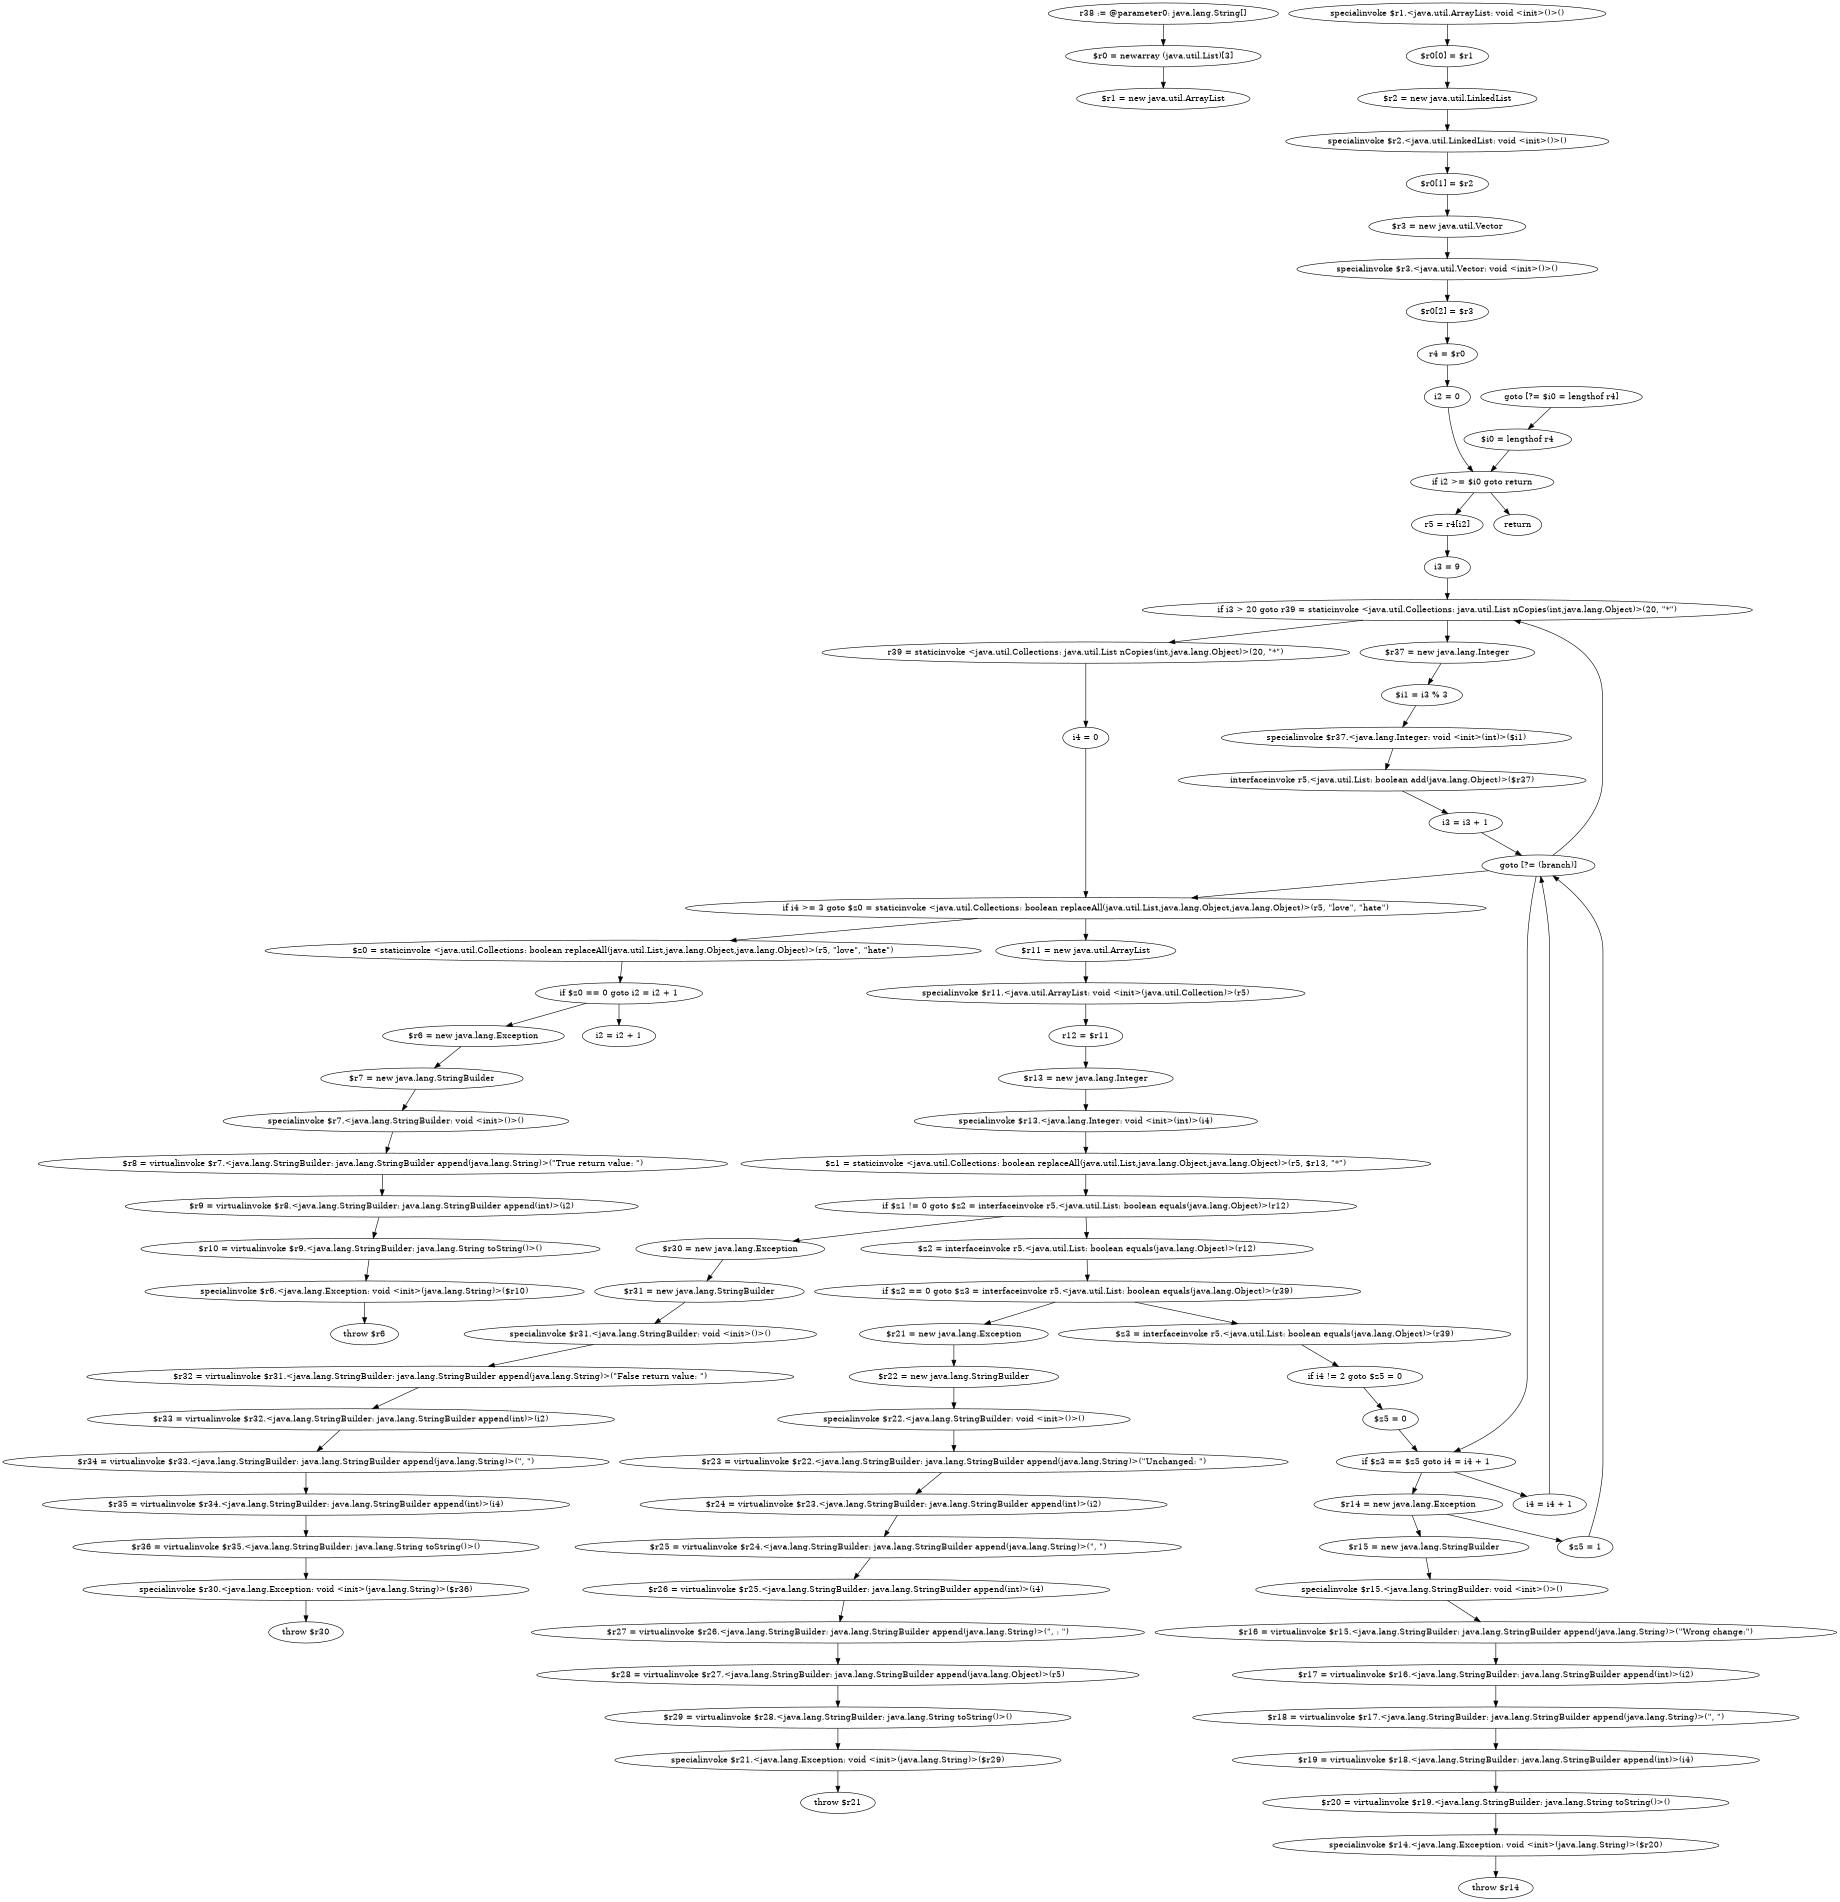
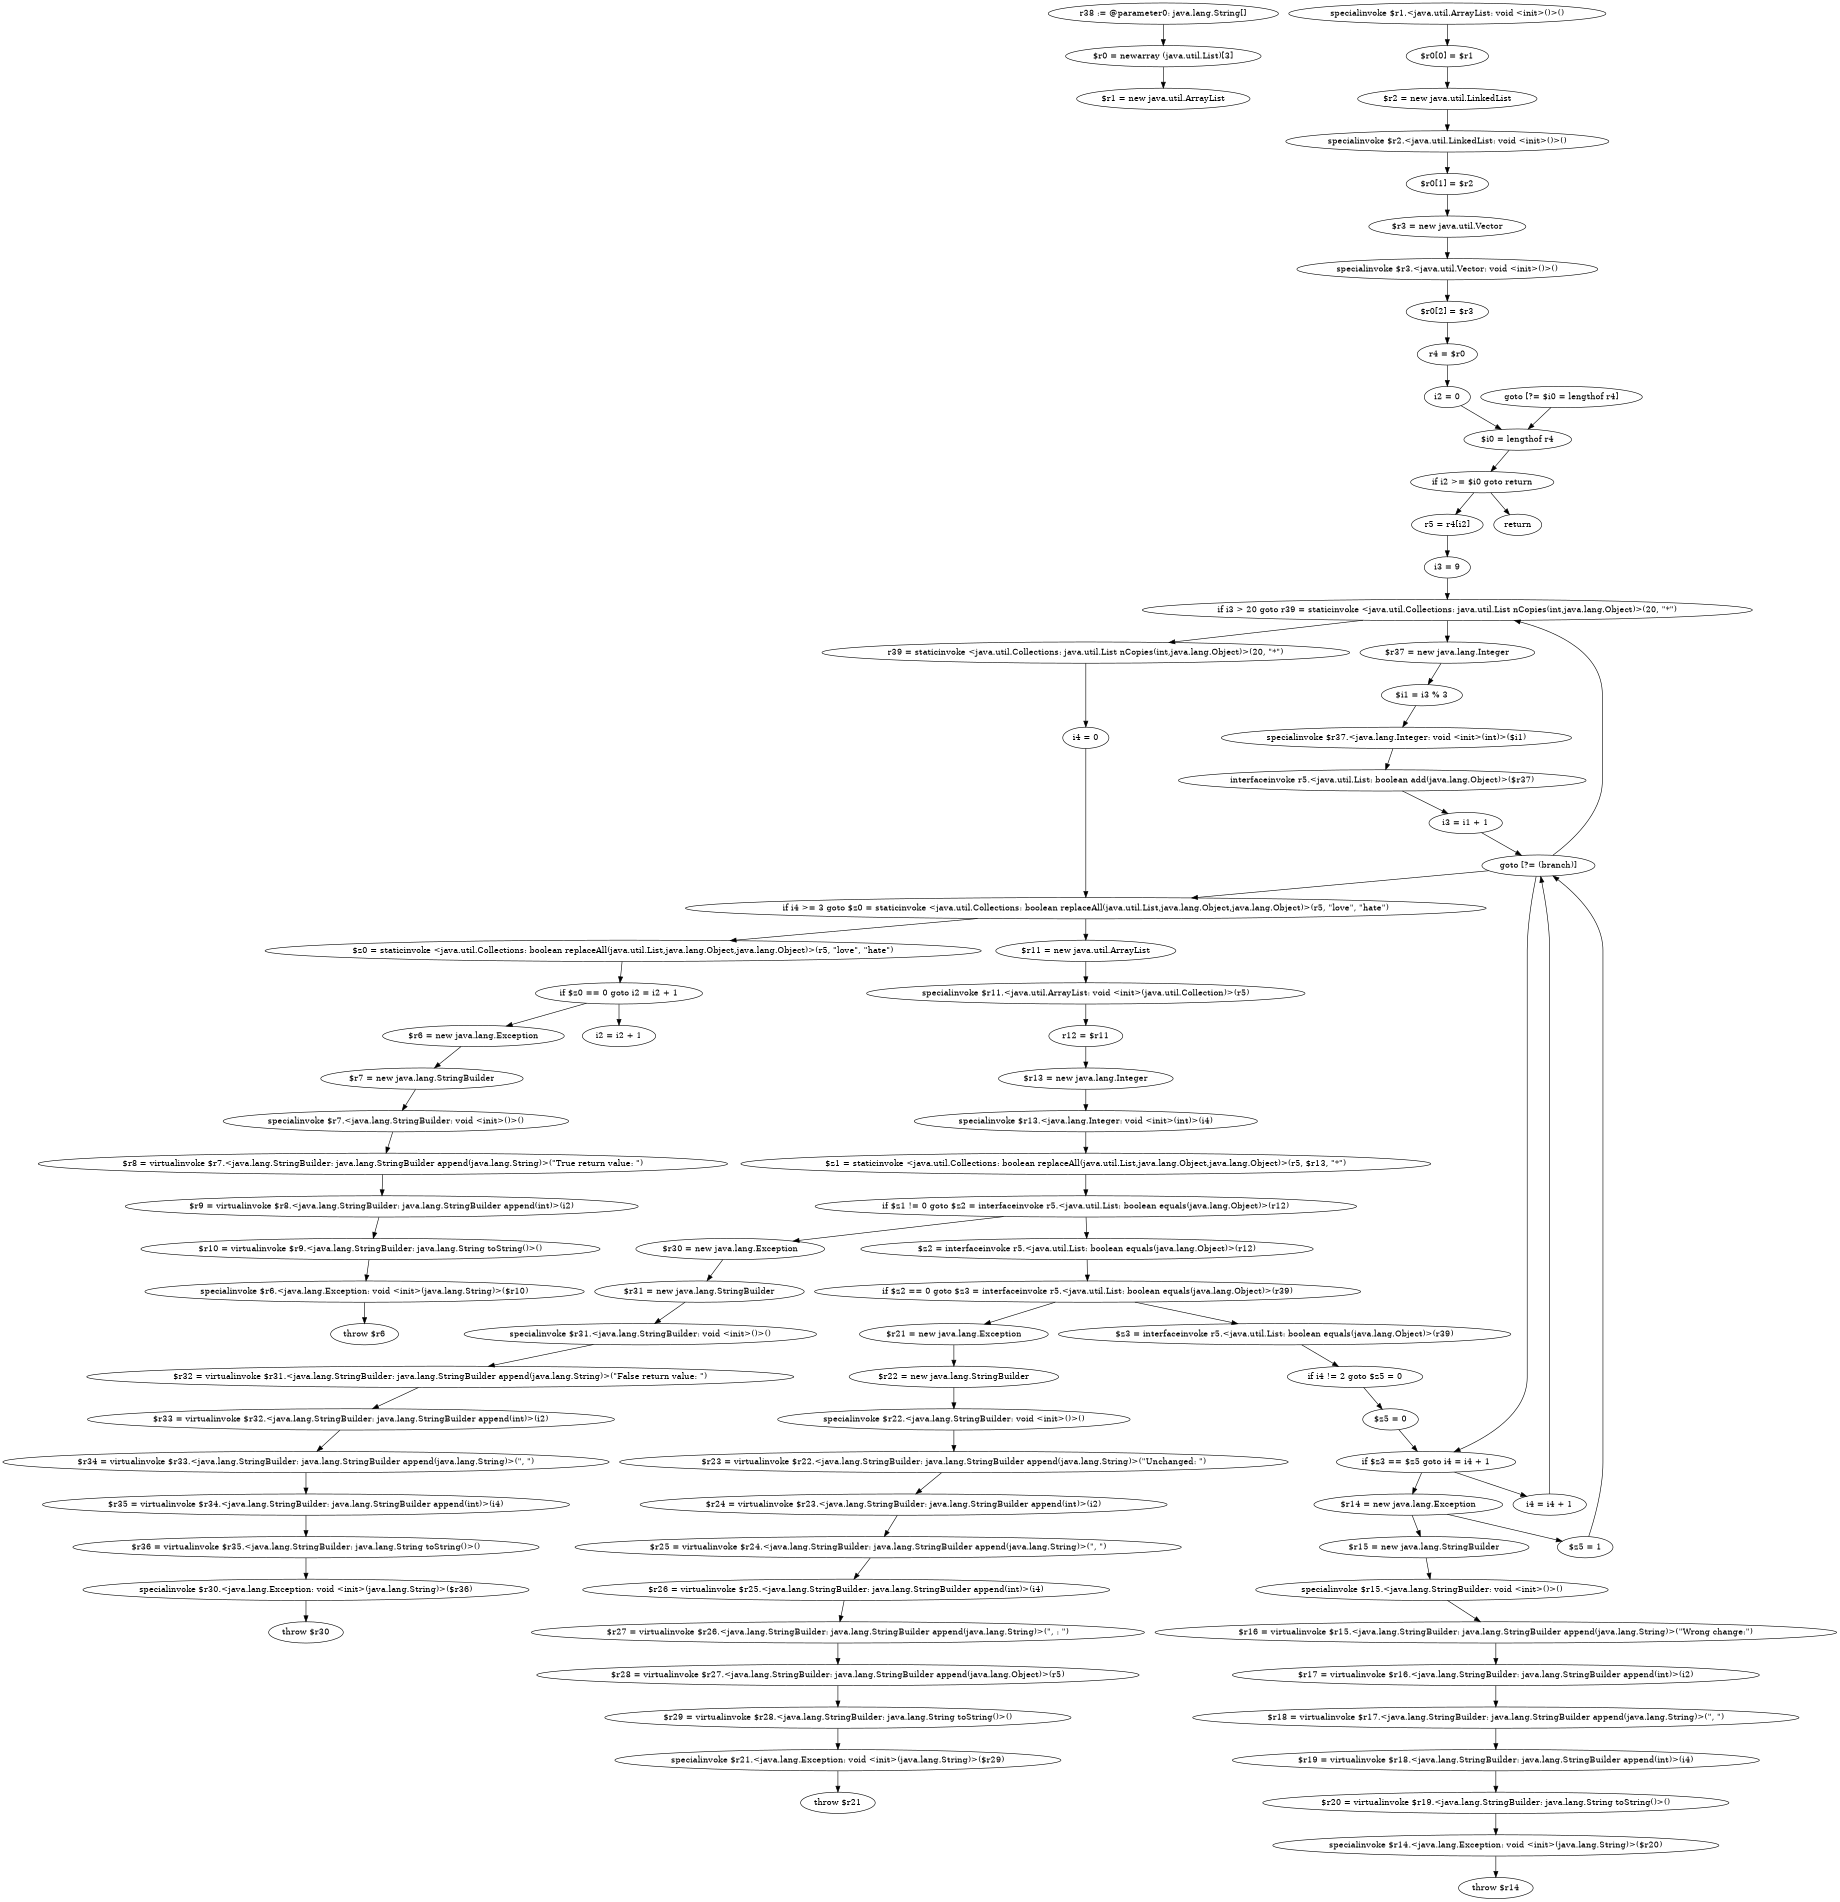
edge "i2 = 0" -> "if i2 >= $i0 goto return": now "i2 = 0" -> "$i0 = lengthof r4"
node "i3 = i3 + 1": label "i3 = i3 + 1" -> "i3 = i1 + 1"
